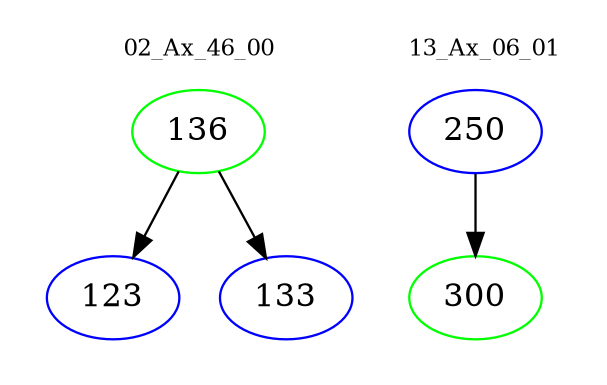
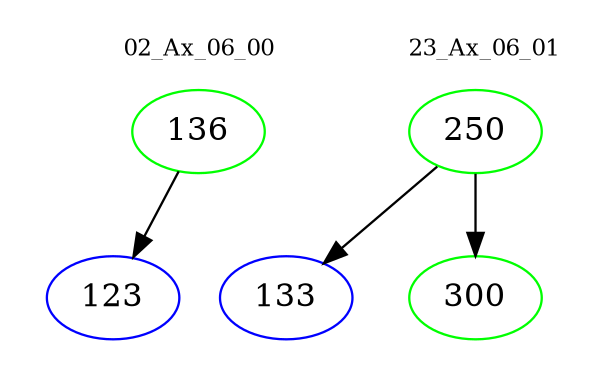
cluster "02_Ax_46_00": label "02_Ax_46_00" -> "02_Ax_06_00"
cluster "13_Ax_06_01": label "13_Ax_06_01" -> "23_Ax_06_01"
node "250": color blue -> green
edge "136" -> "133": now "250" -> "133"
